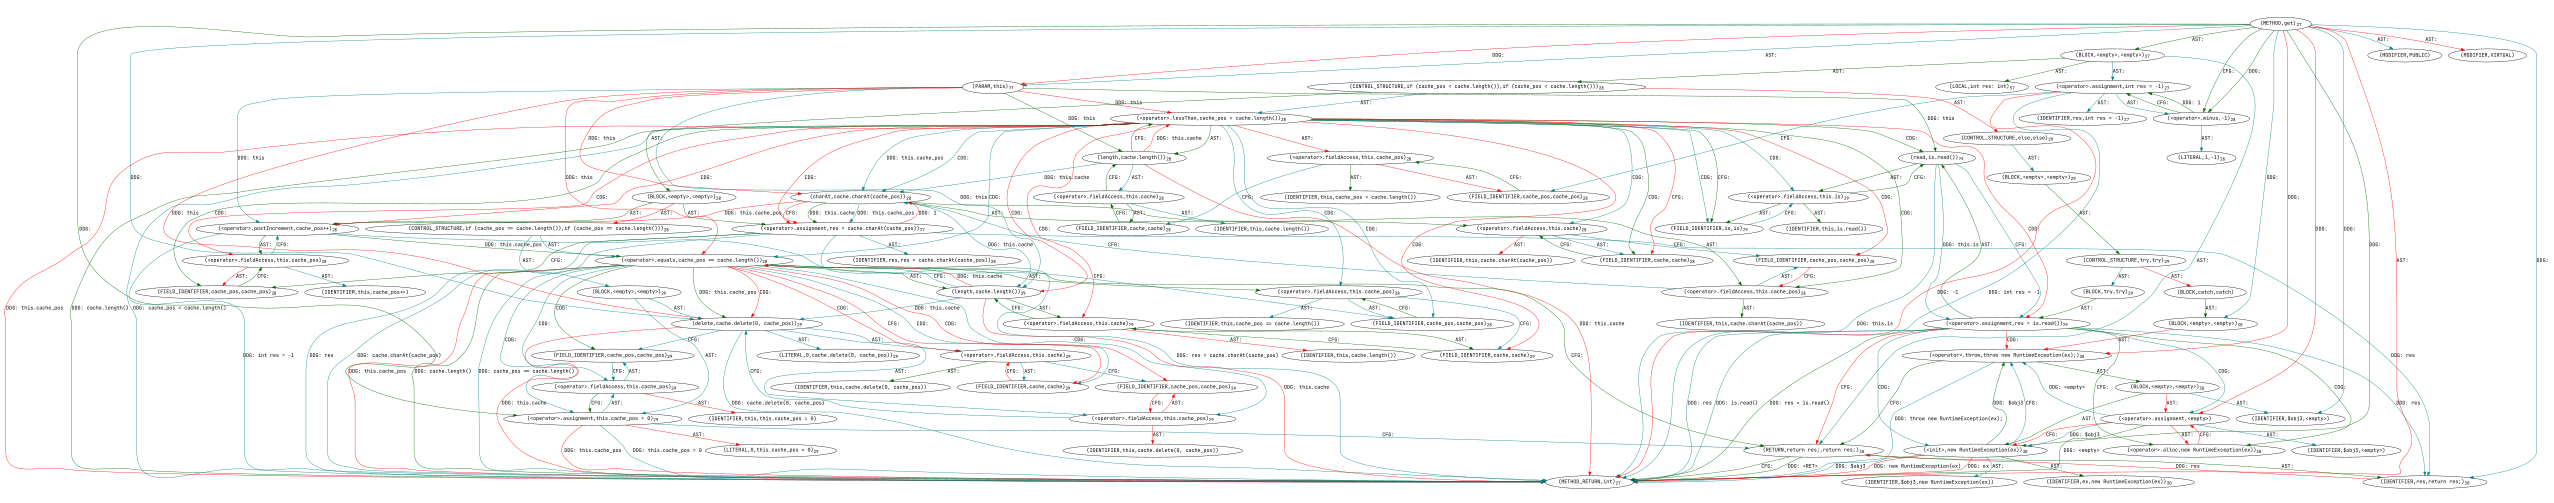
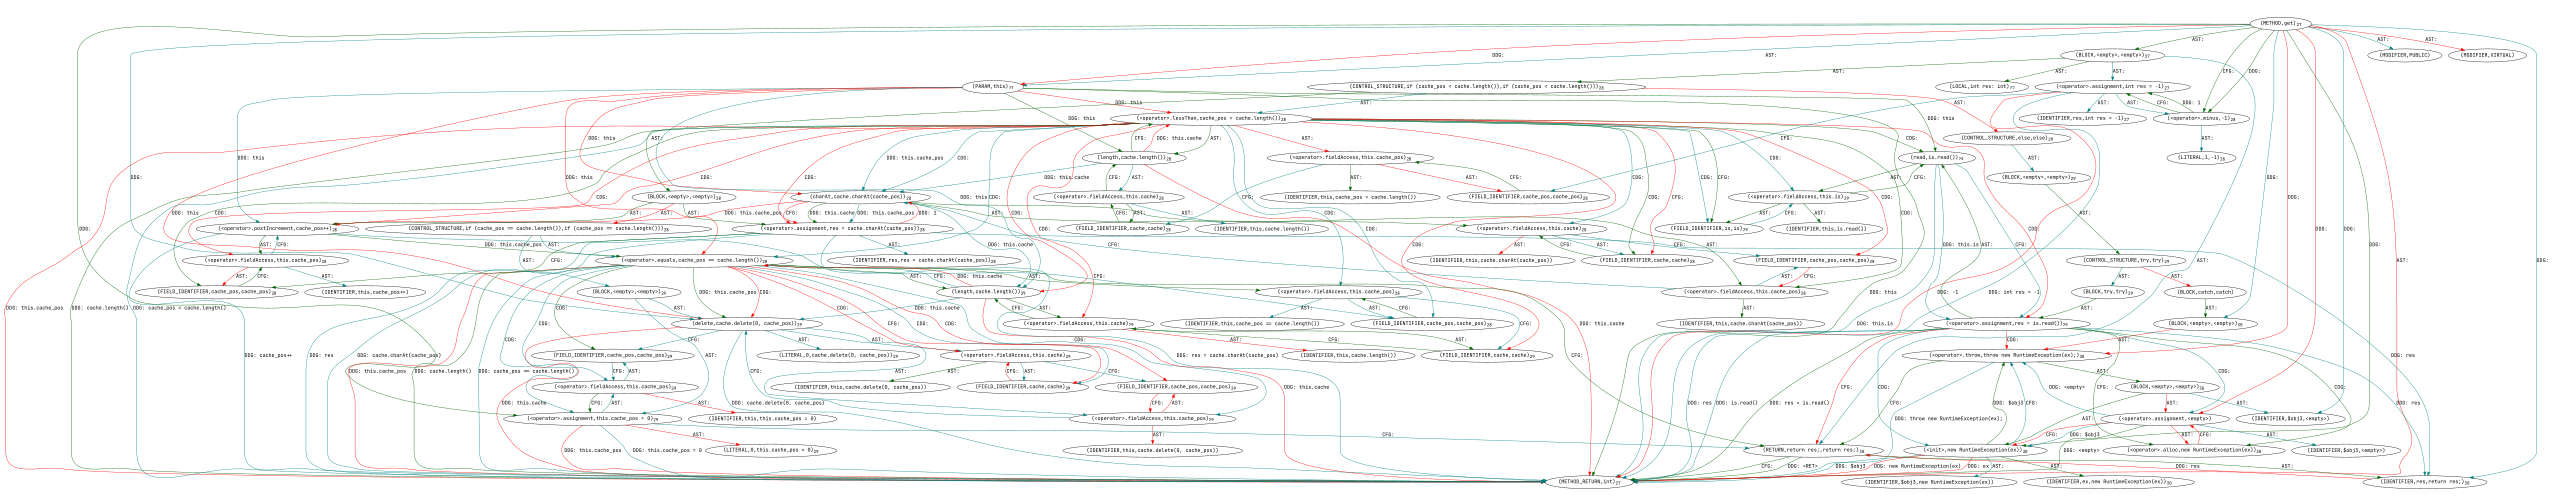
node "(LOCAL,int res: int)": text "57" -> "27"
edge "(PARAM,this)" -> "(METHOD_RETURN,int)": added, label "DDG: this"
node "(<operator>.assignment,res = cache.charAt(cache_pos))": text "27" -> "28"
edge "(<operator>.postIncrement,cache_pos++)" -> "(METHOD_RETURN,int)": label "DDG: int res = -1" -> "DDG: cache_pos++"
